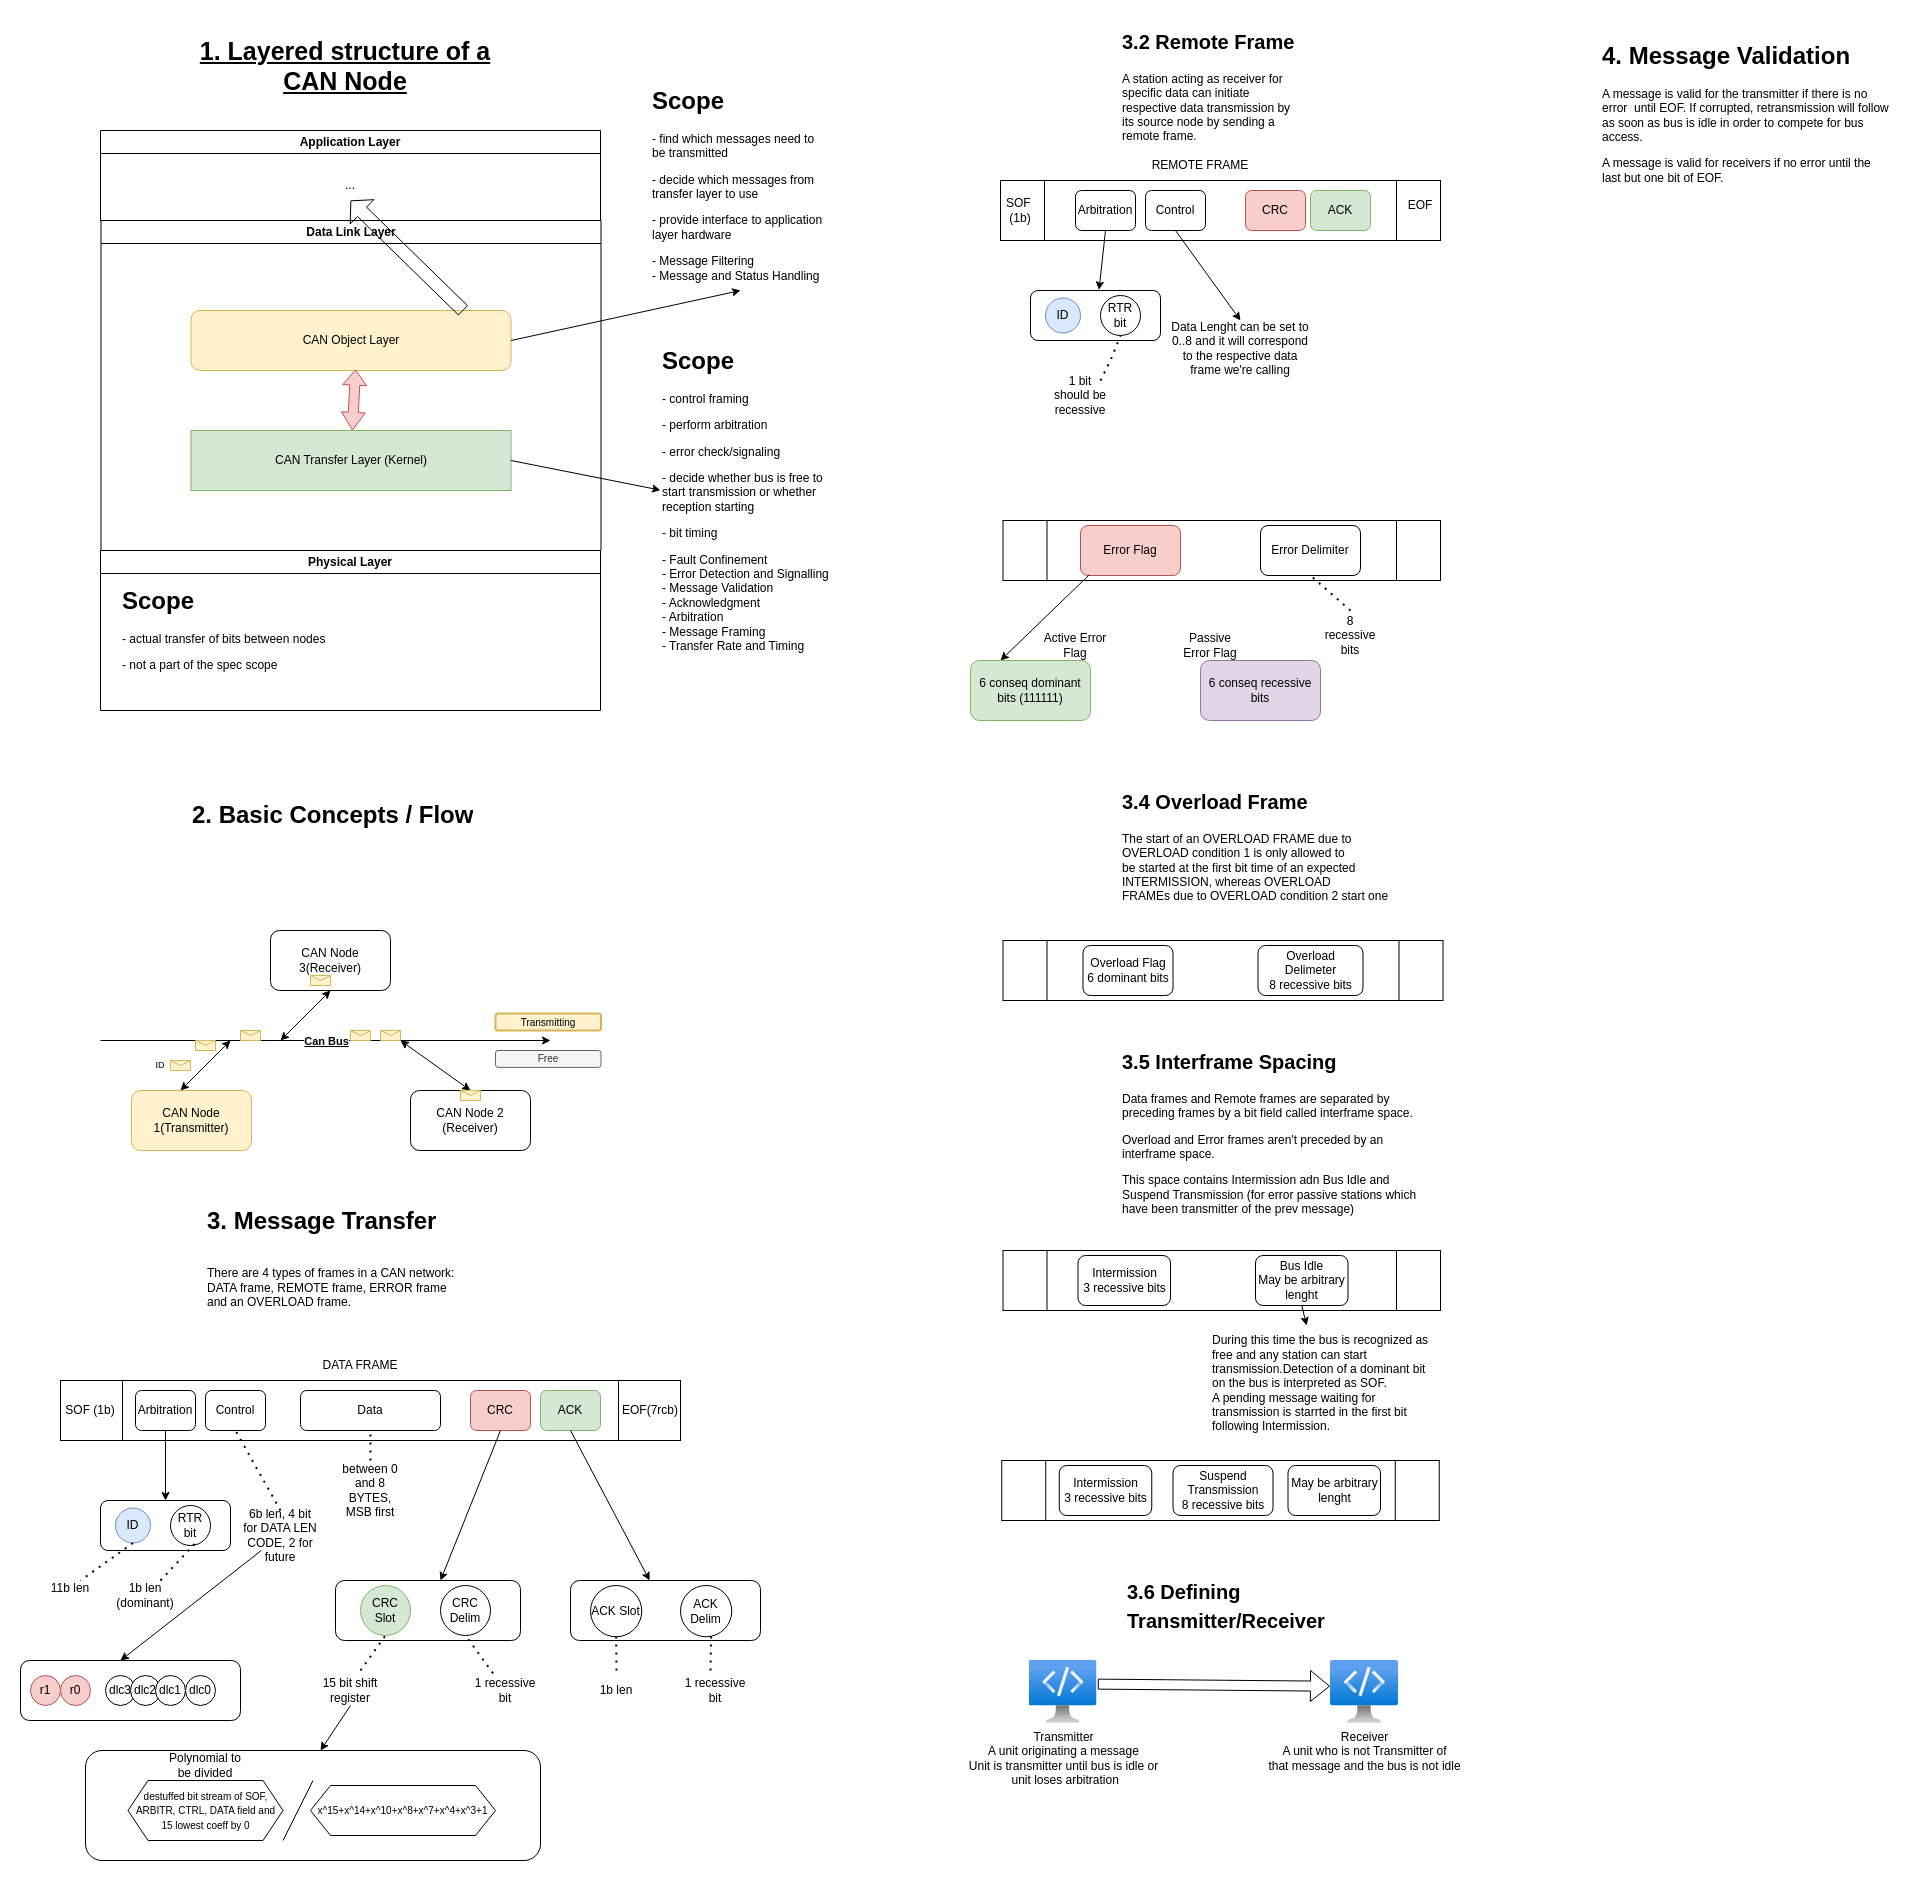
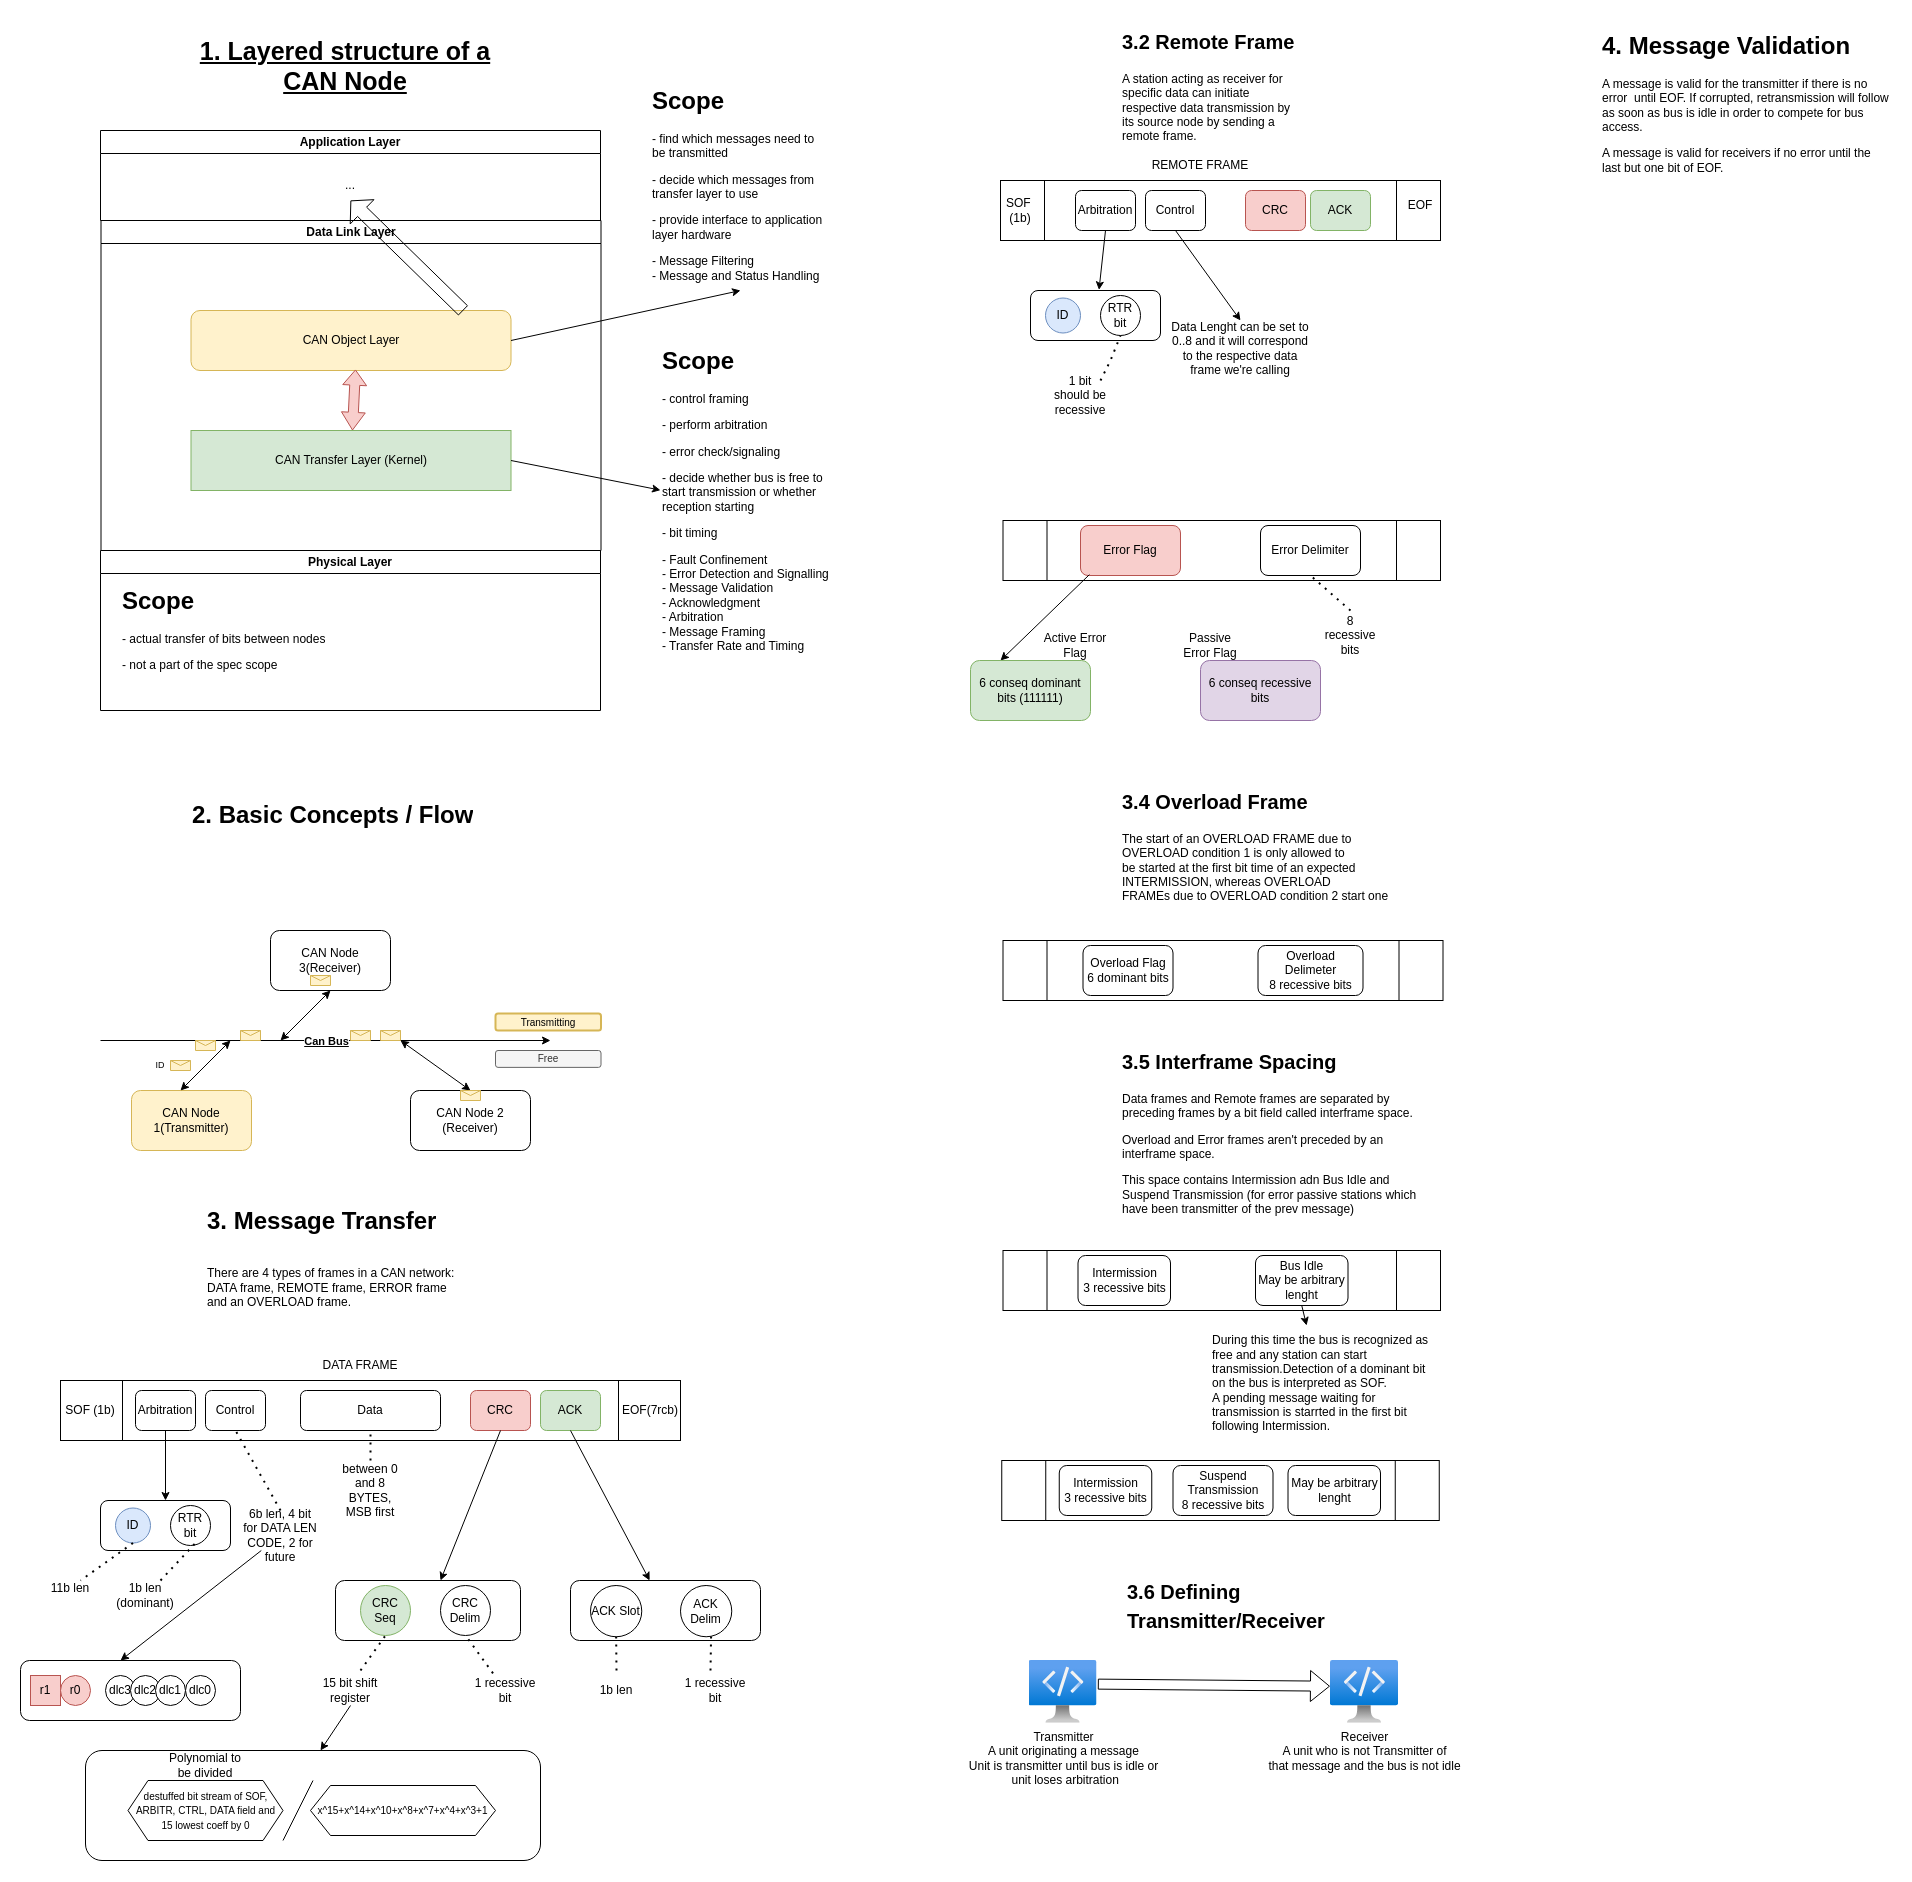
node "4. Message Validation A message is valid for the transmitter if there is no error until EOF. If corrupted, retransmission will follow as soon as bus is idle in order to compete for bus access. A message is valid for receivers if no error until the last but one bit of EOF.": moved (1746, 116) -> (1746, 106)
node "CRC Slot": label "CRC Slot" -> "CRC Seq"
node "r1": shape ellipse -> rectangle
